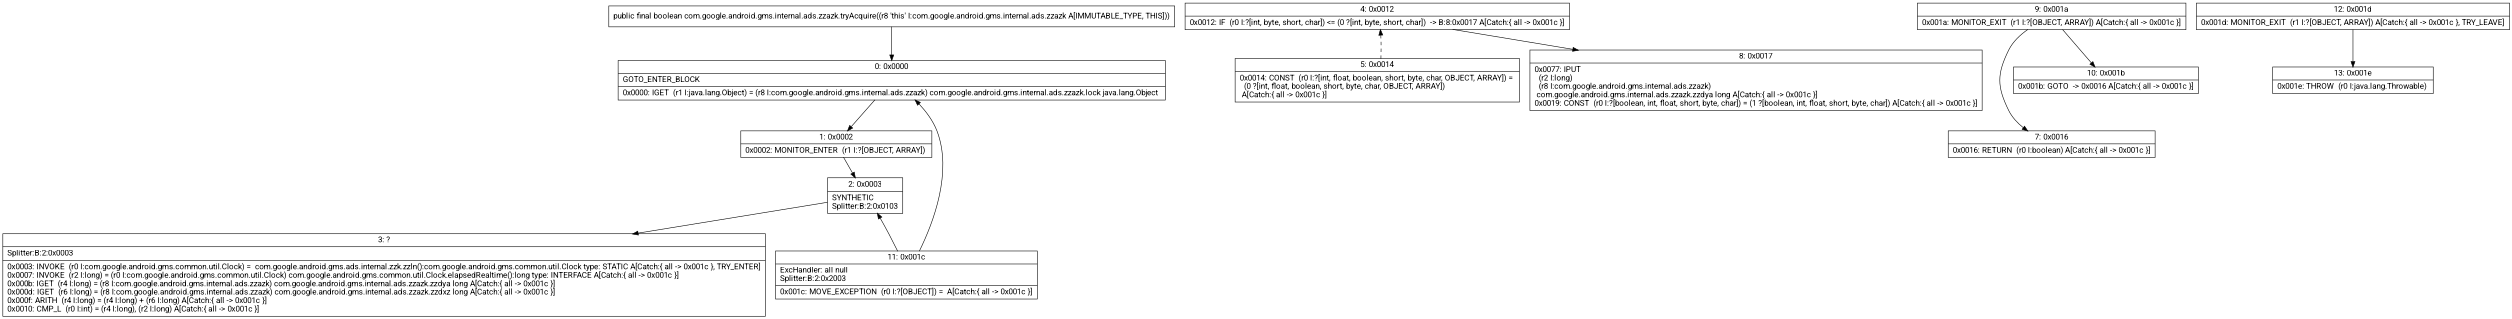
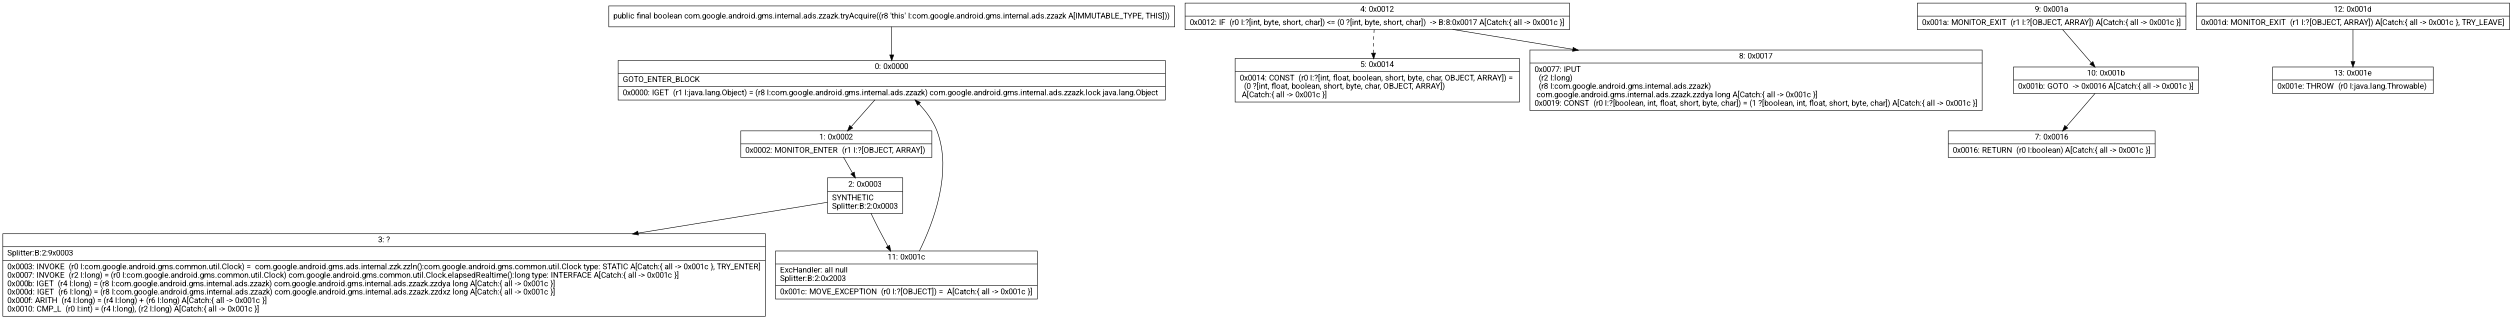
edge "5: 0x0014" -> "4: 0x0012": reversed
edge "9: 0x001a" -> "7: 0x0016": now "10: 0x001b" -> "7: 0x0016"
node "2: 0x0003": text "Splitter:B:2:0x0103" -> "Splitter:B:2:0x0003"
edge "11: 0x001c" -> "2: 0x0003": reversed
node "3: ?": text "Splitter:B:2:0x0003" -> "Splitter:B:2:9x0003"
